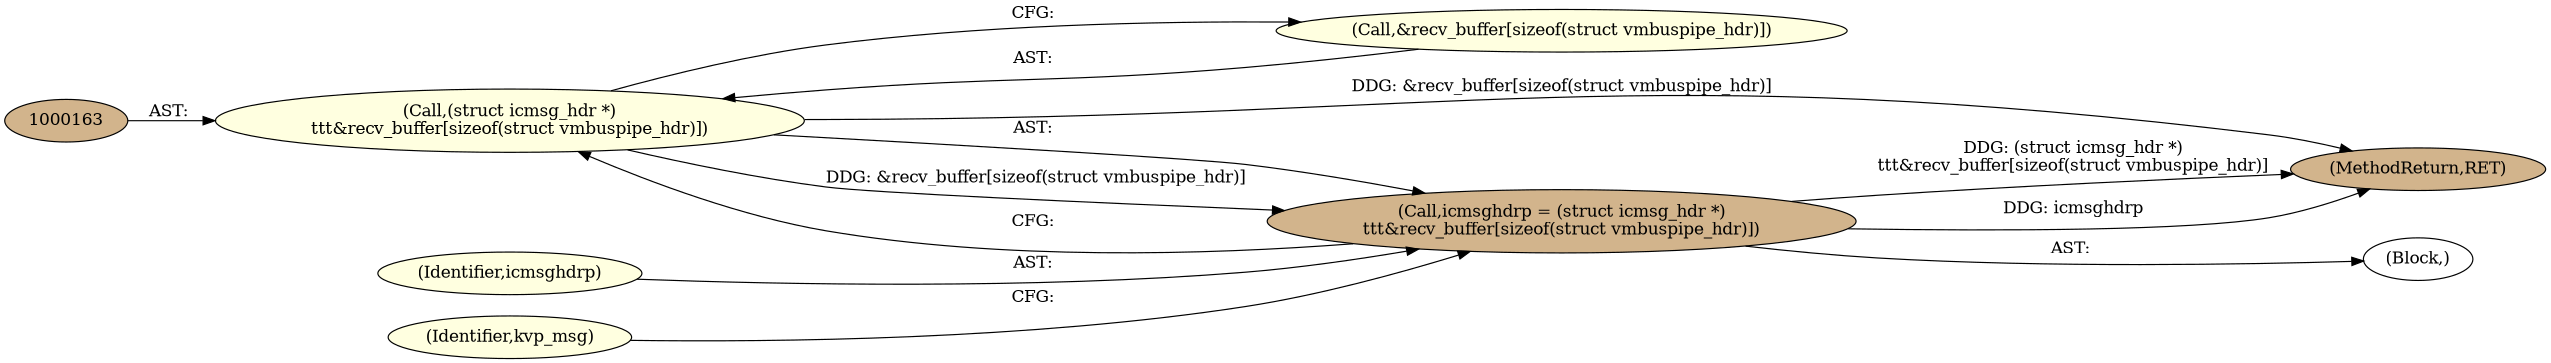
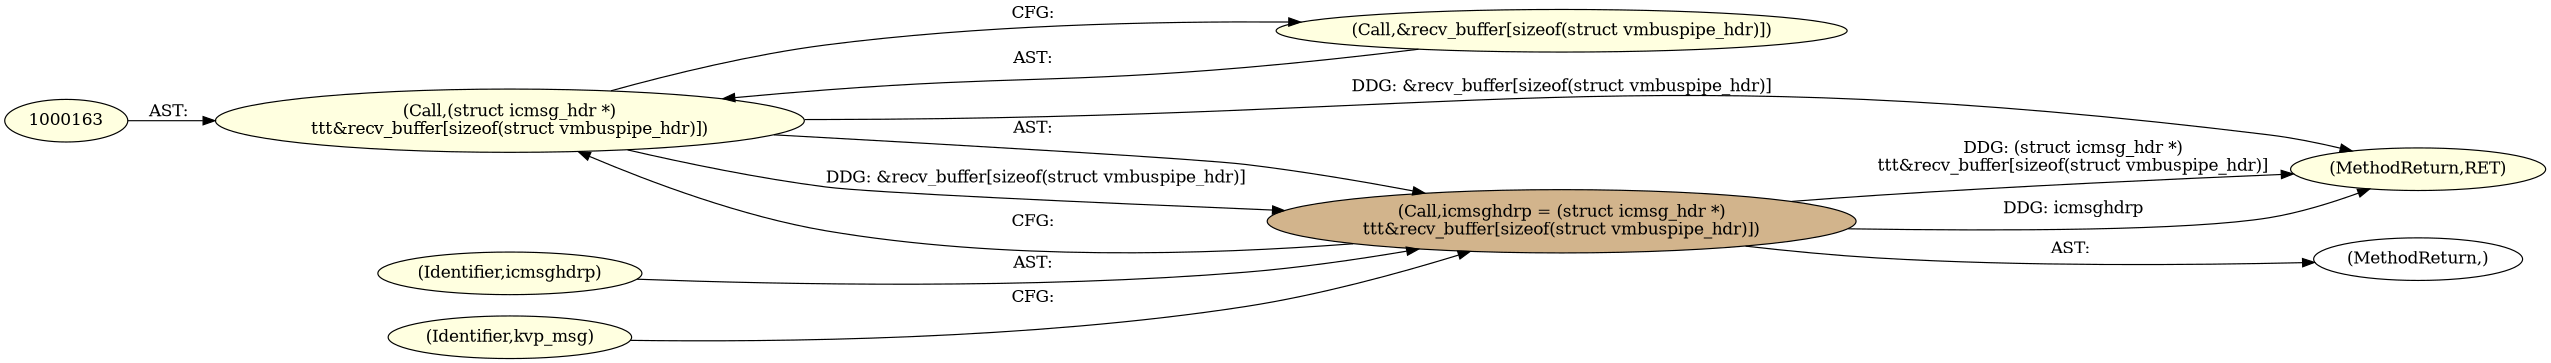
node "1000163": fillcolor tan -> lightyellow
node "(MethodReturn,RET)": fillcolor tan -> lightyellow
node "(Block,)": label "(Block,)" -> "(MethodReturn,)"
